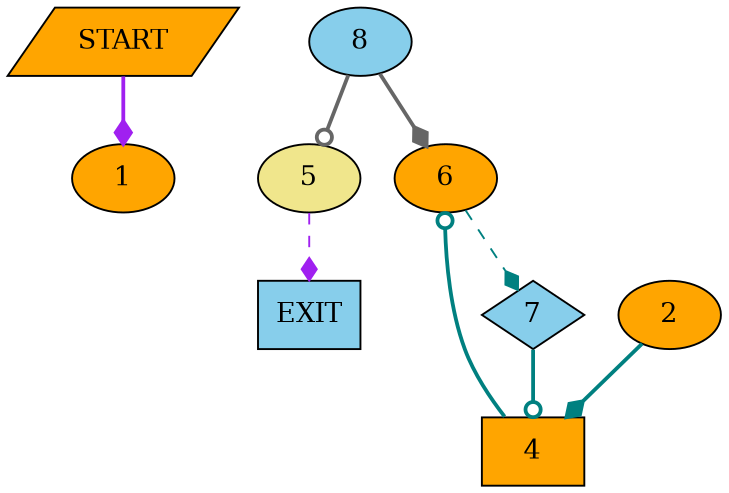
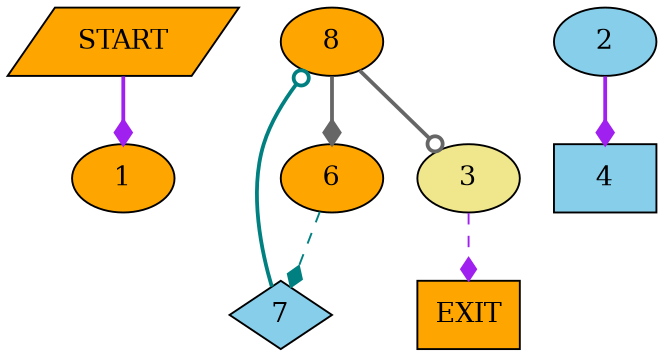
node "8": fillcolor skyblue -> orange
node "5": label "5" -> "3"
node "EXIT": fillcolor skyblue -> orange
node "2": fillcolor orange -> skyblue
edge "4" -> "6": removed
edge "2" -> "4": color teal -> purple
edge "7" -> "4": now "7" -> "8"
node "4": fillcolor orange -> skyblue
